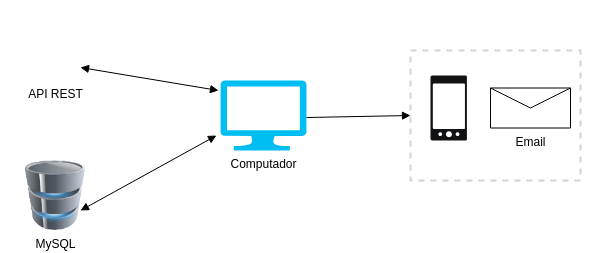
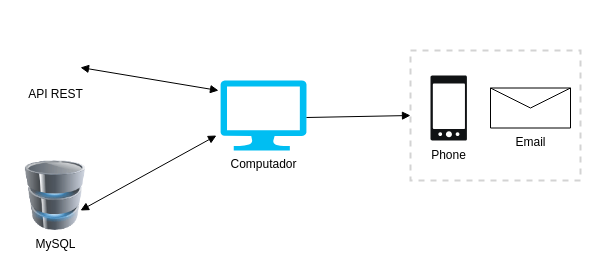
node "Phone": added
